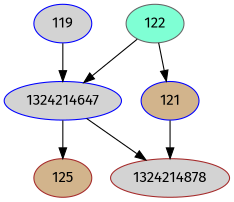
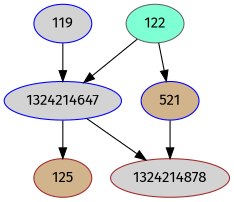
node "121": label "121" -> "521"
